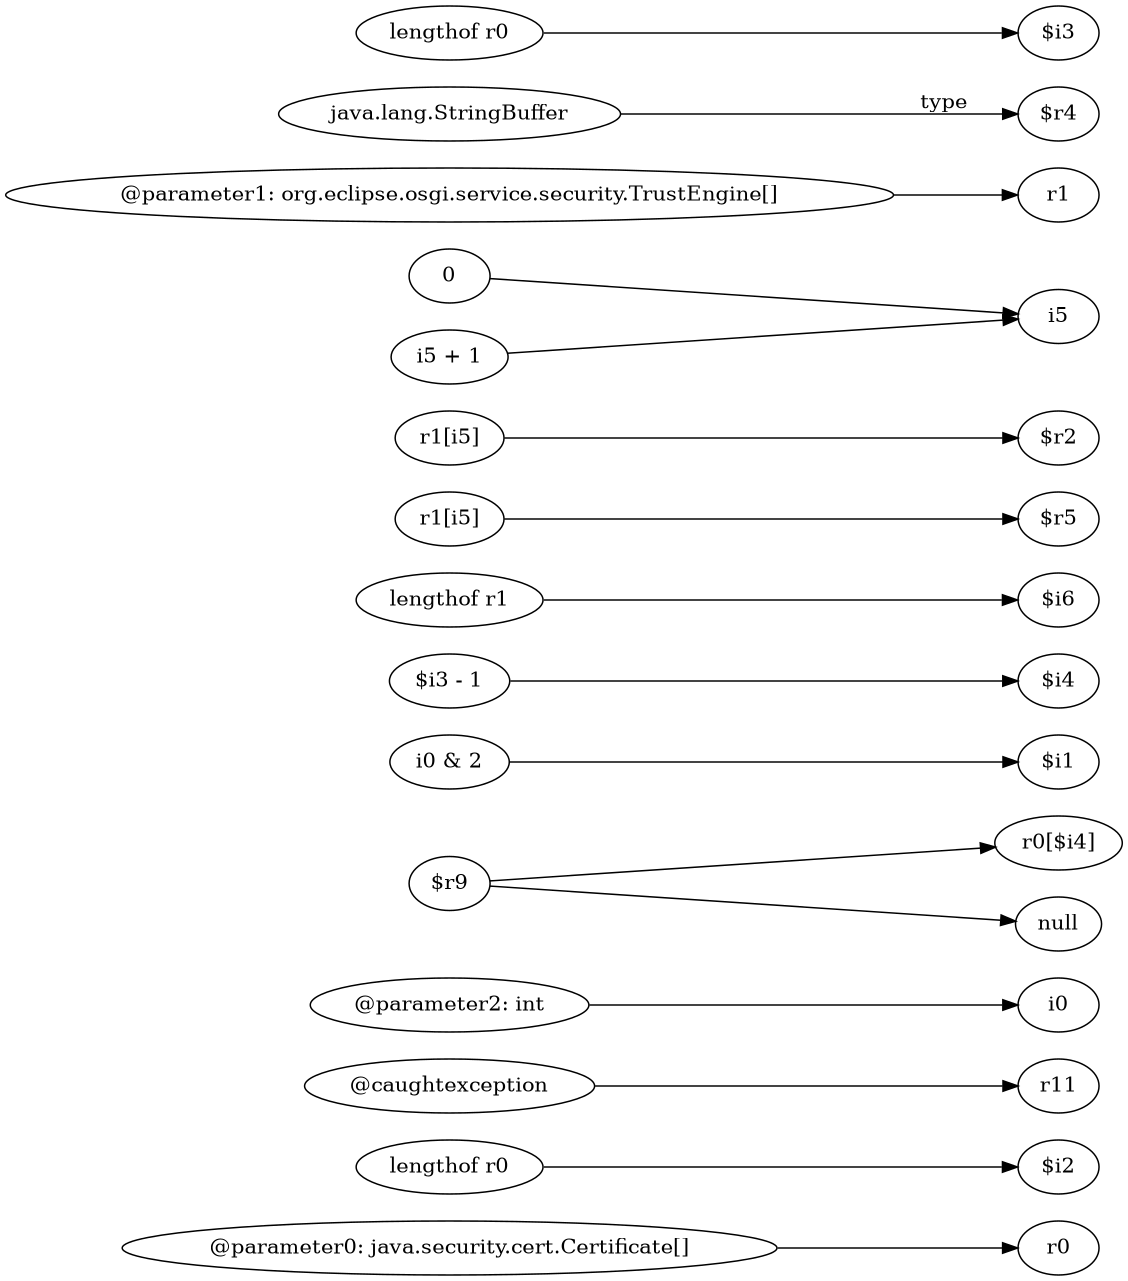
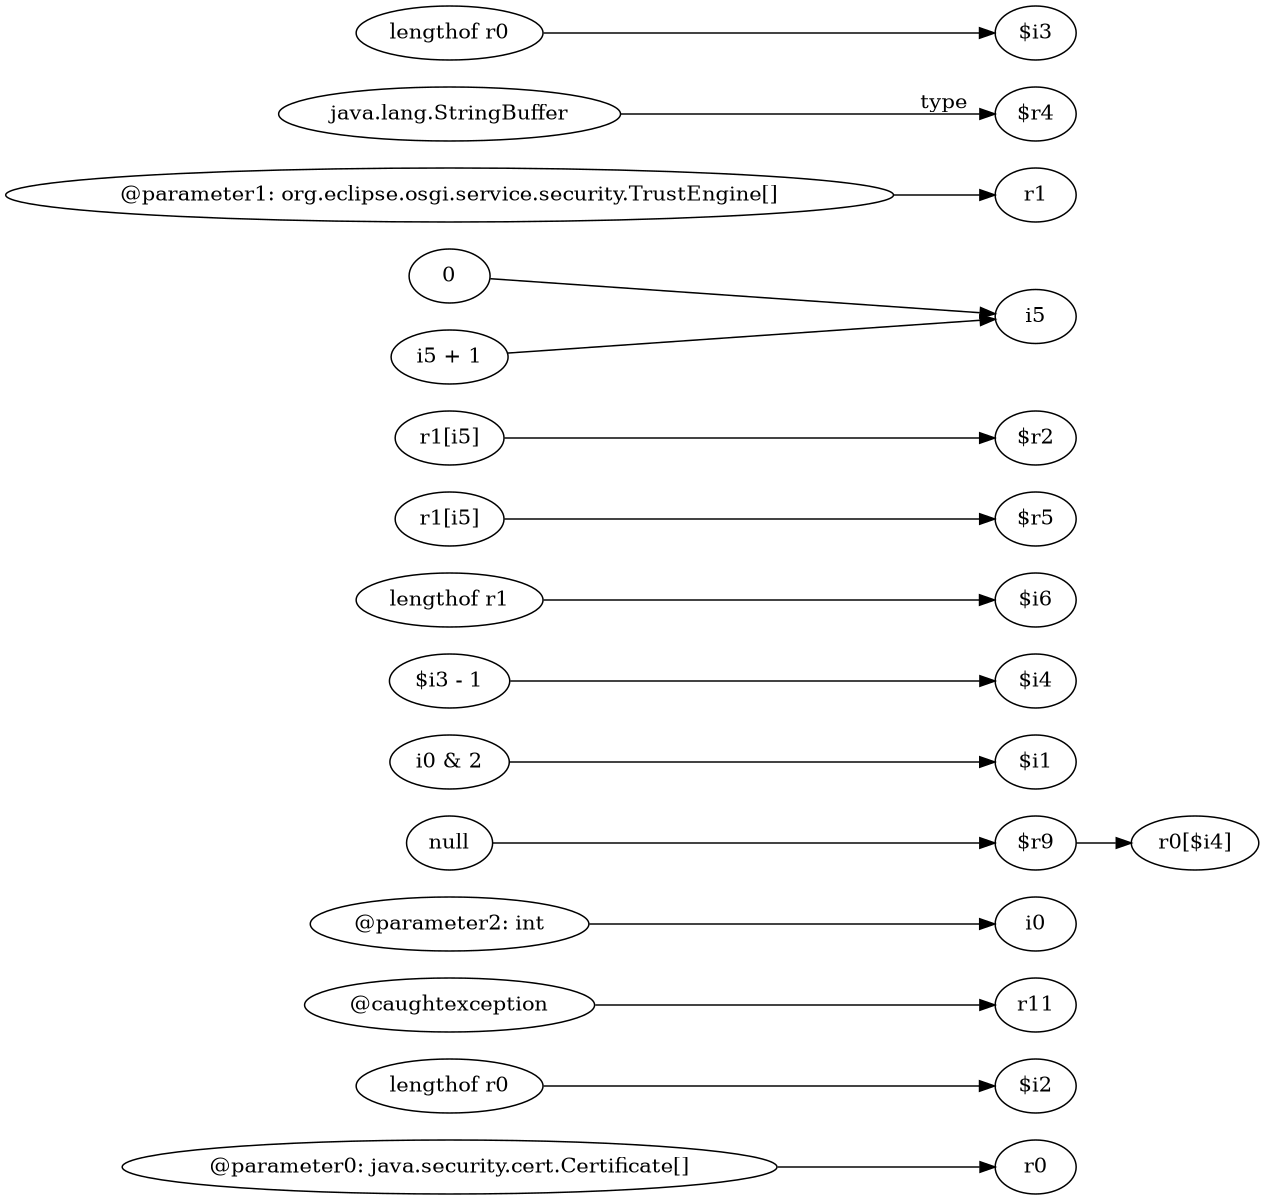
edge "$r9" -> "null": reversed
